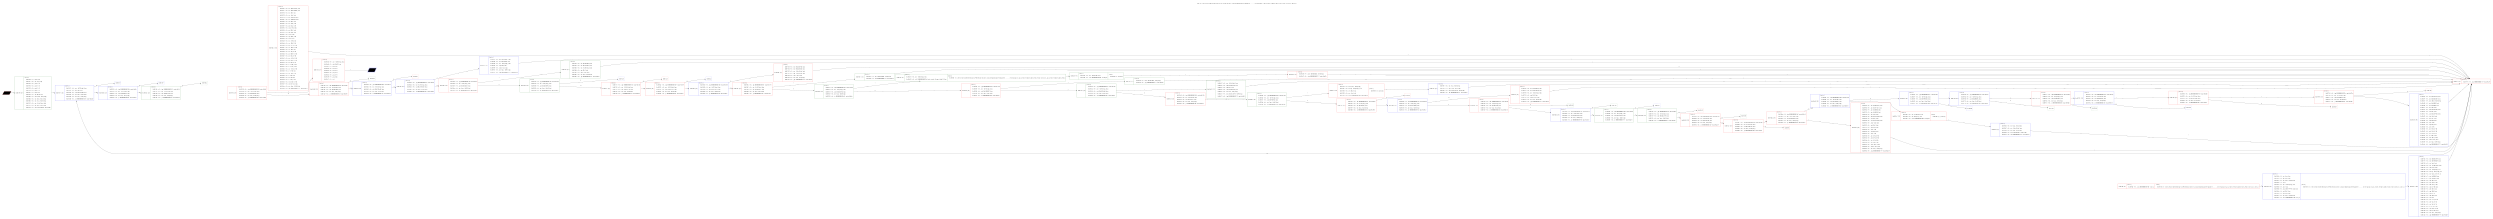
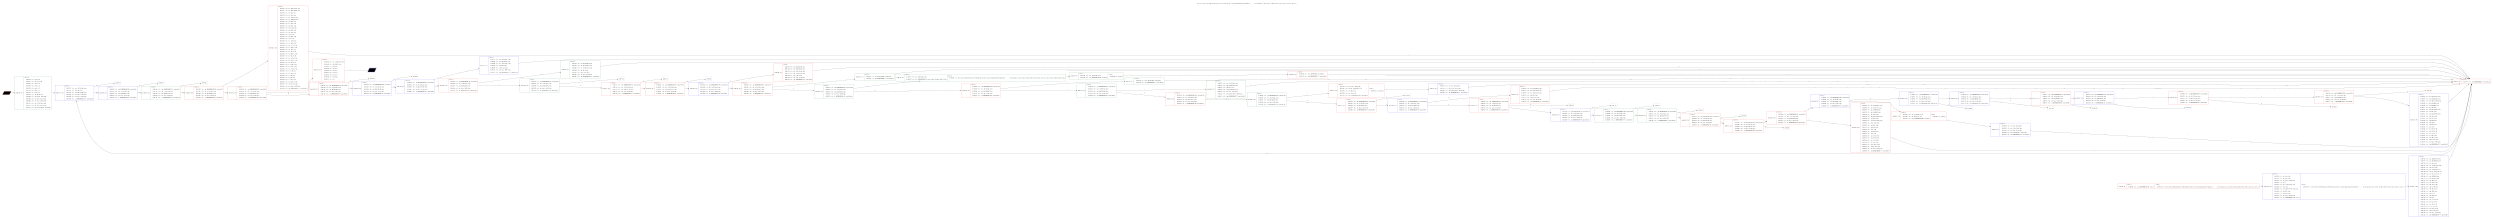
node "0x401462 [25]": added
